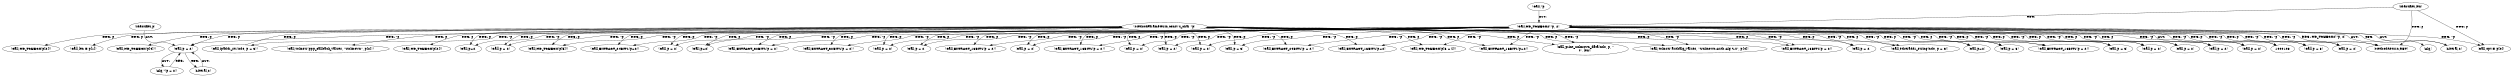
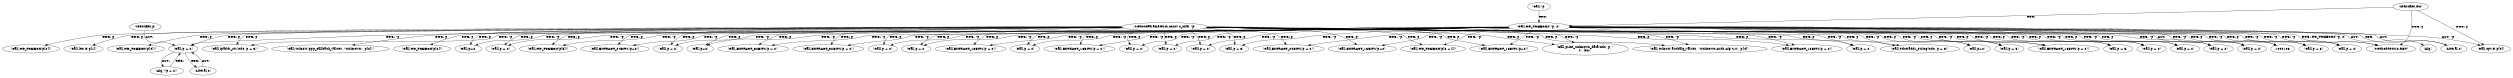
edge "(Call,*p)" -> "(Call,ND_TCHECK2(*p, 2))": label "AST: " -> "CFG: "
edge "(Call,ipaddr_str(ndo, p + 3))" -> "(MethodParameterIn,const u_char *p)": reversed
edge "(Call,ND_TCHECK2(*p, 2))" -> "(Call,opt = p[0])": label "DDG: *p" -> "AST: *p"
